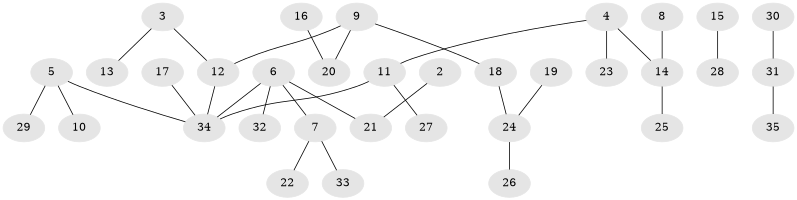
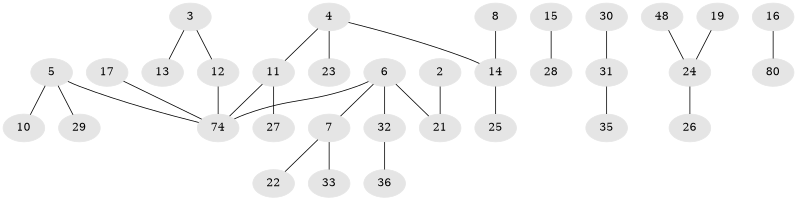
node "9": removed
node "20": label "20" -> "80"
node "18": label "18" -> "48"
node "34": label "34" -> "74"
node "36": added
